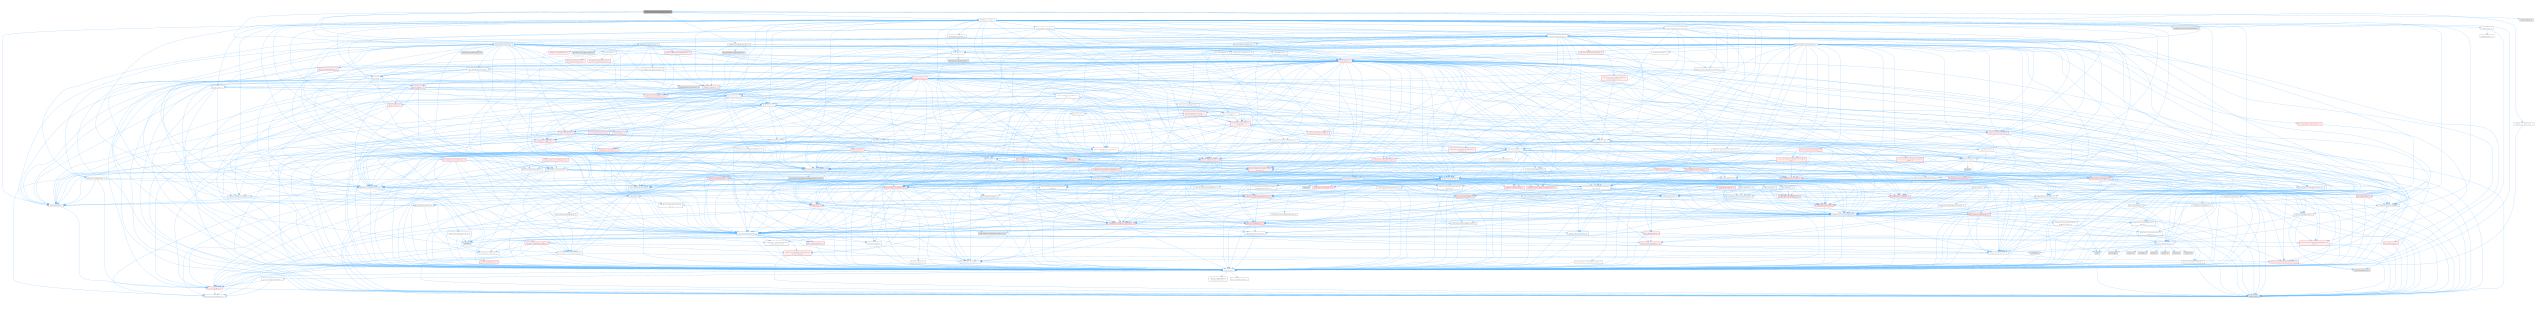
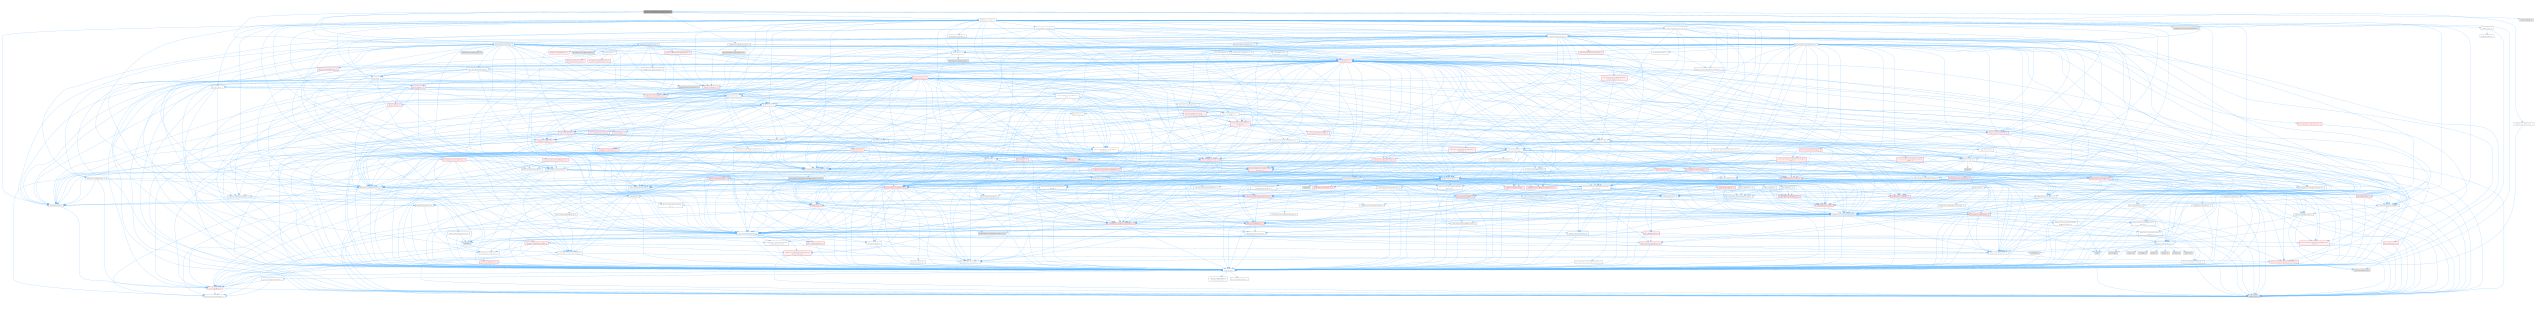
node "Templates/IsPolymorphic.h": added
